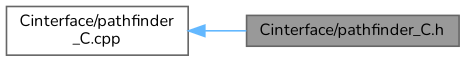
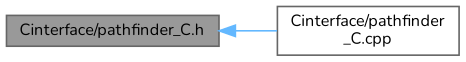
edge "Cinterface/pathfinder_C.h" -> "Cinterface/pathfinder _C.cpp": reversed
